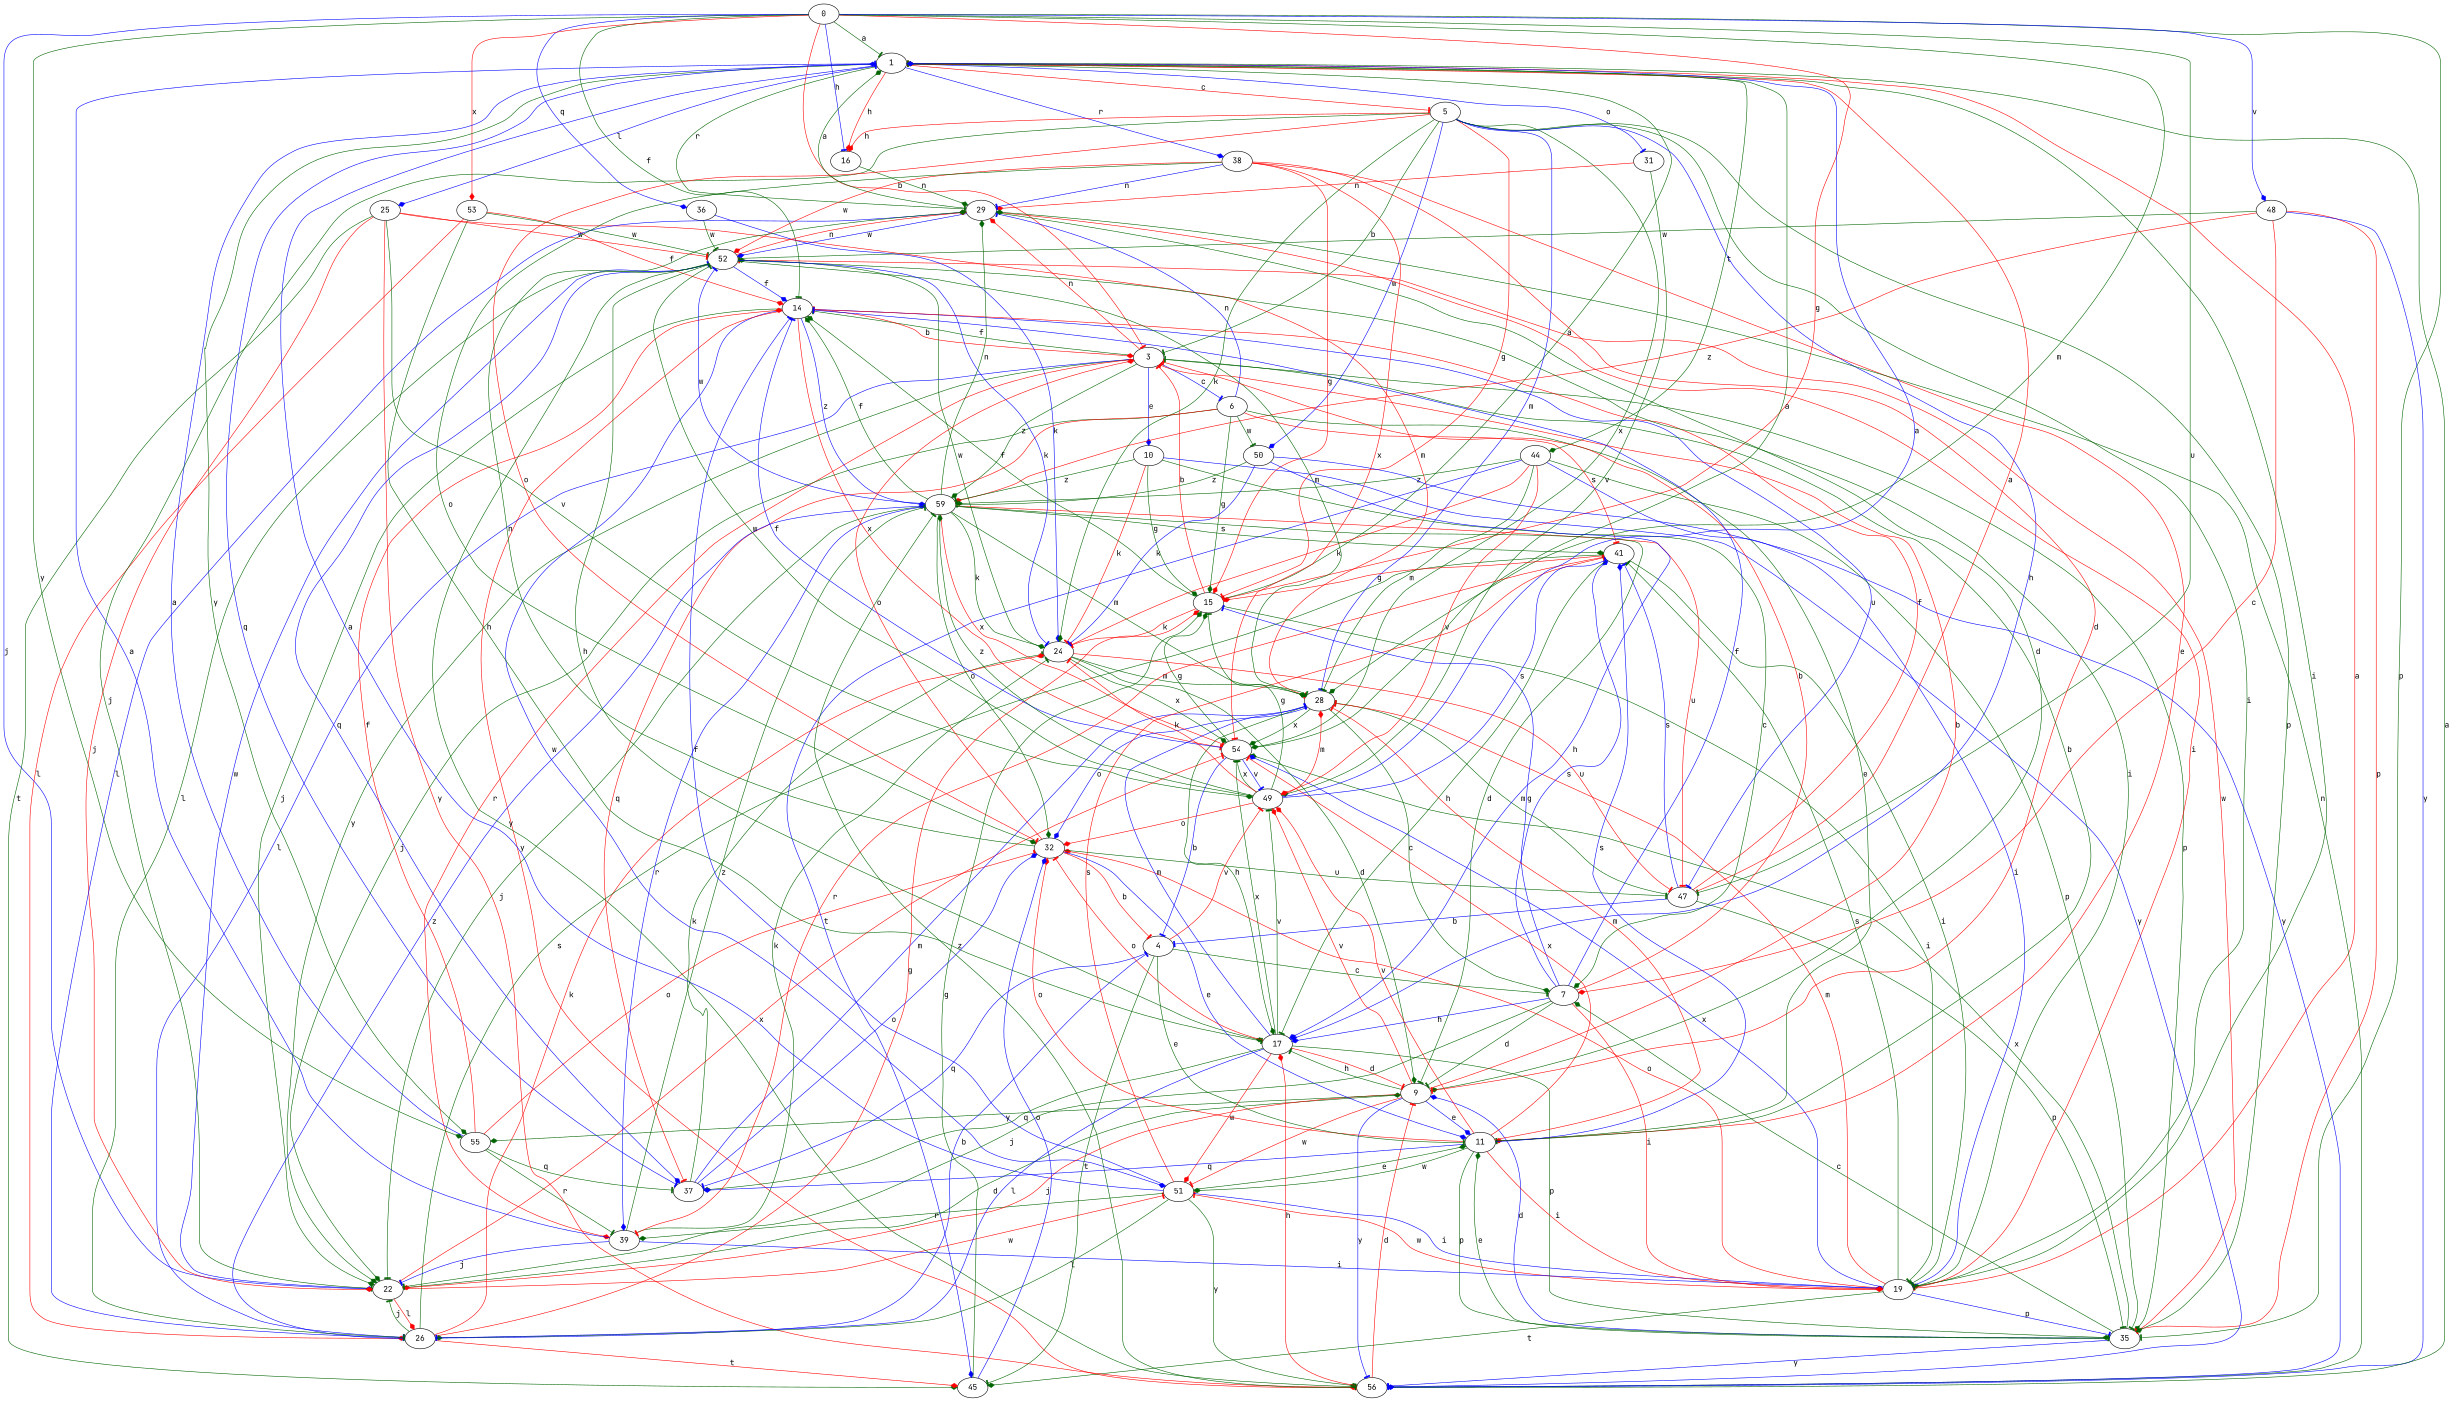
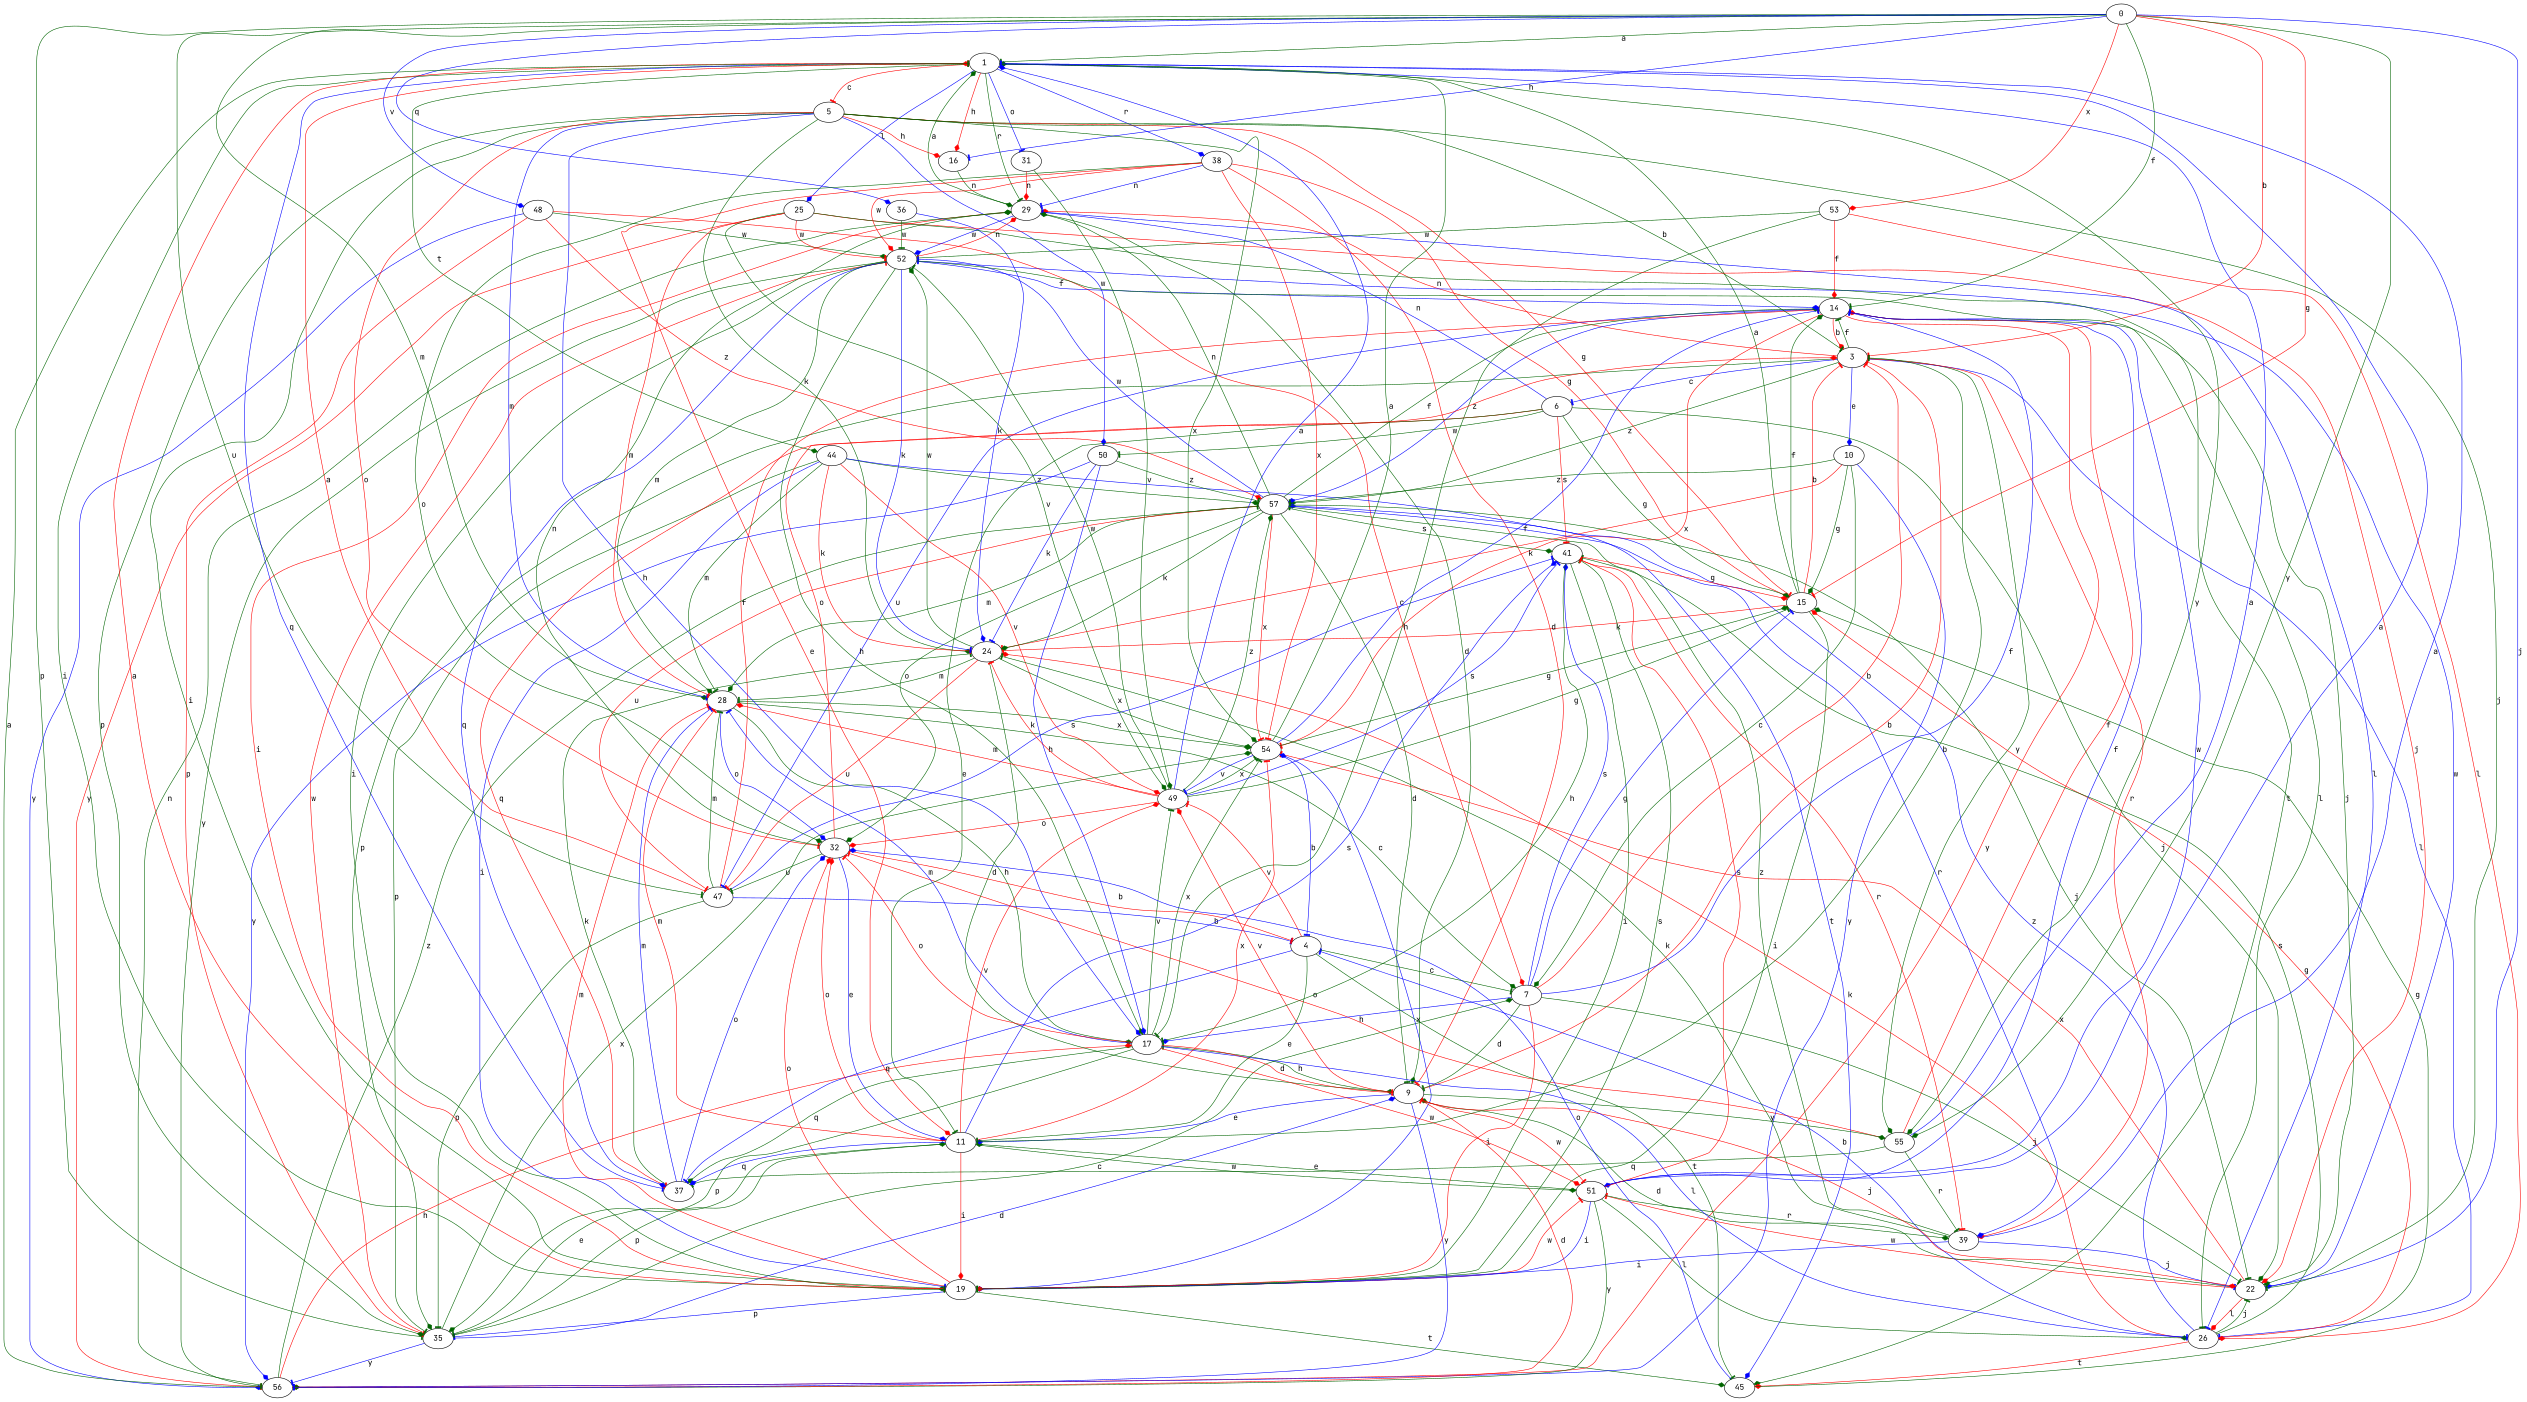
edge "48" -> "52": arrowhead tee -> diamond
node "59": label "59" -> "57"
edge "3" -> "22": now "3" -> "55"
